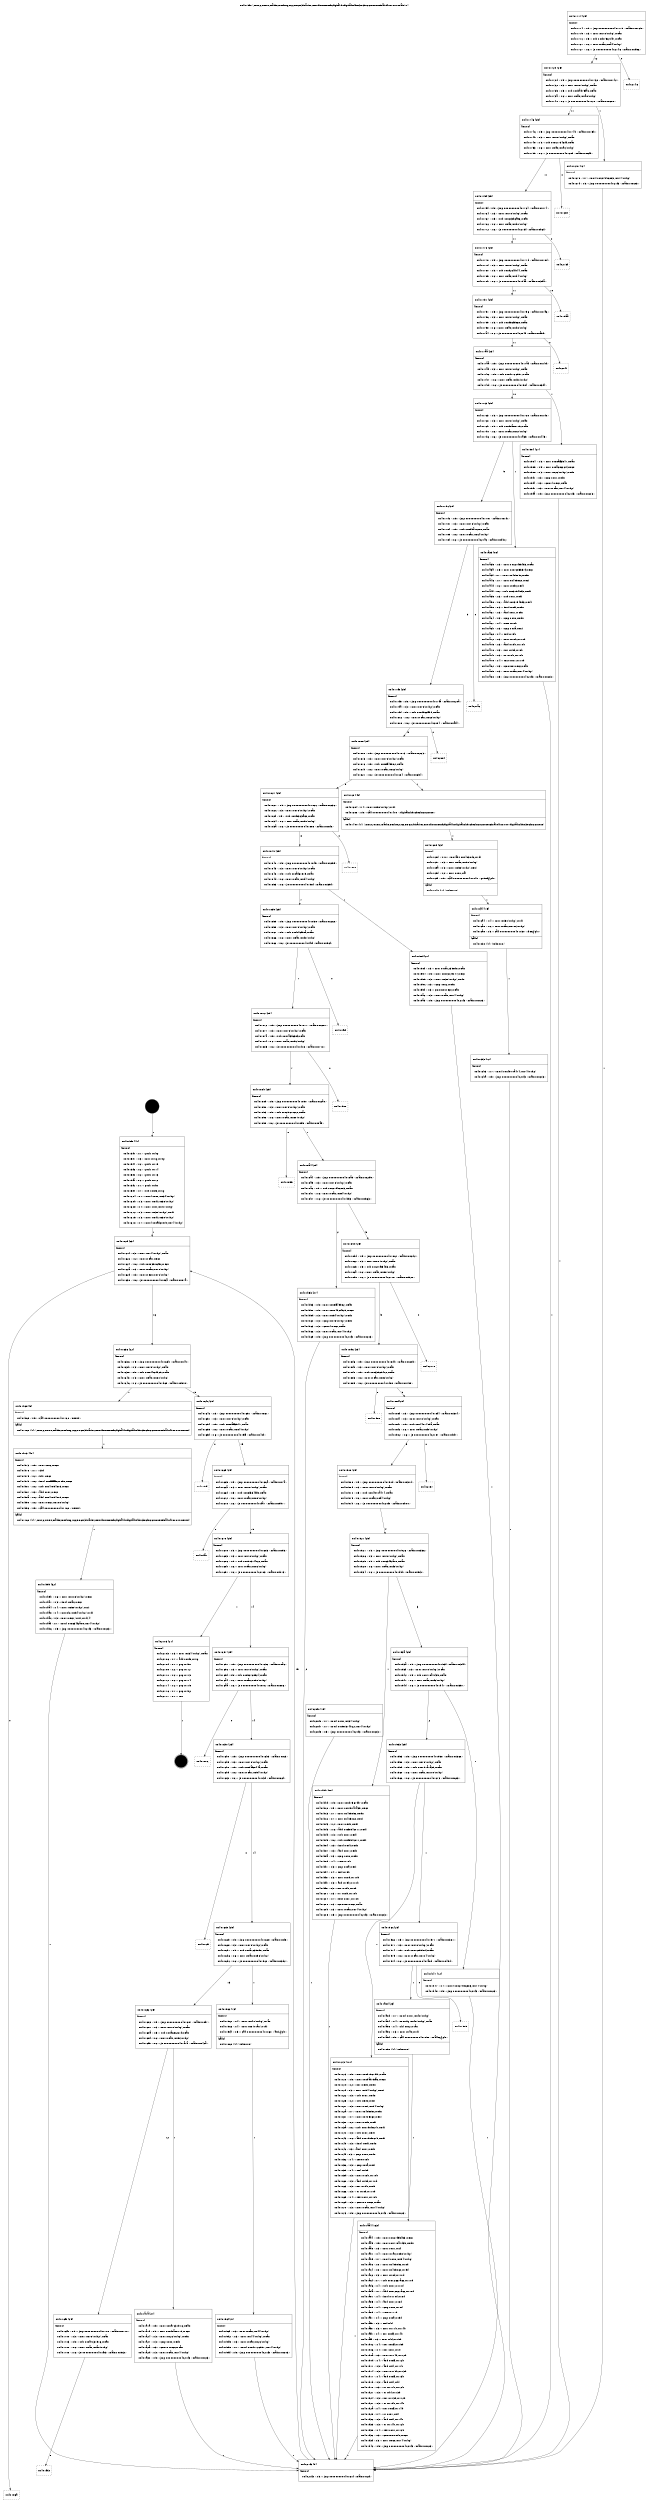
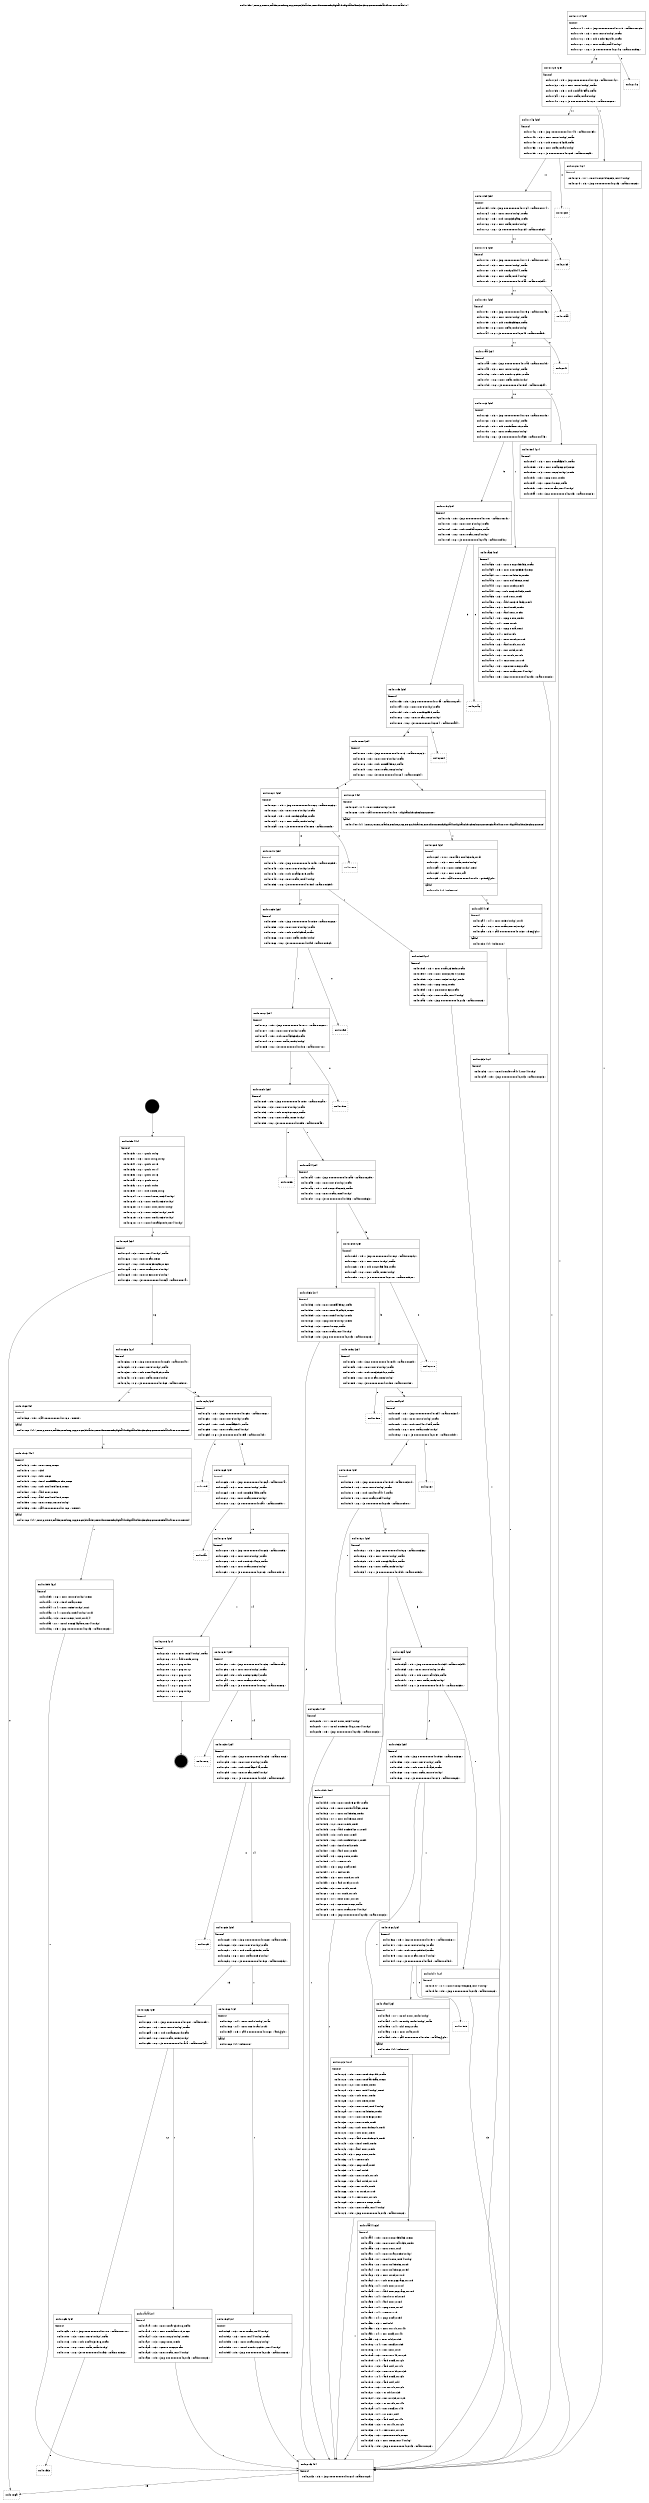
edge "0x401778 [25]" -> "0x4019aa": label " 10" -> " 0"
edge "0x401908 [25]" -> "0x4020f0 [19]": added, label "1"
edge "0x4021f3 [5]" -> "0x40161f [23]": now "0x4021f3 [5]" -> "0x401e6a"
edge "0x401b47 [12]" -> "0x4021f3 [5]": label " 1" -> " 13"
